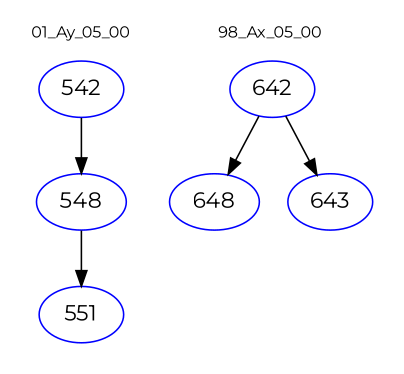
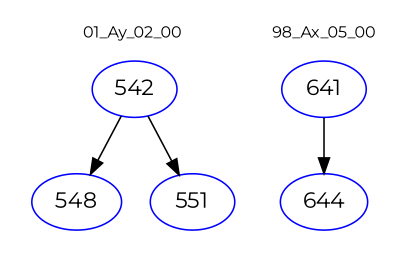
cluster "01_Ay_05_00": label "01_Ay_05_00" -> "01_Ay_02_00"
node "642": label "642" -> "641"
node "648": label "648" -> "644"
node "643": removed
edge "548" -> "551": now "542" -> "551"
